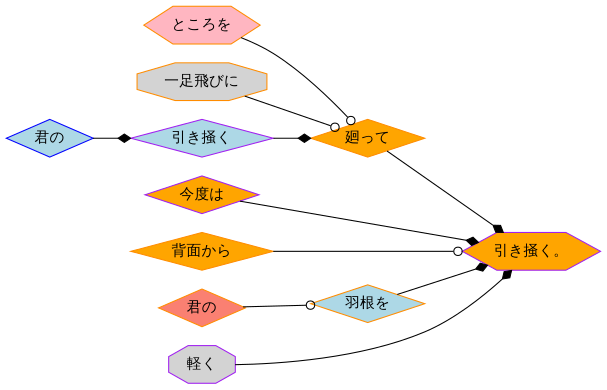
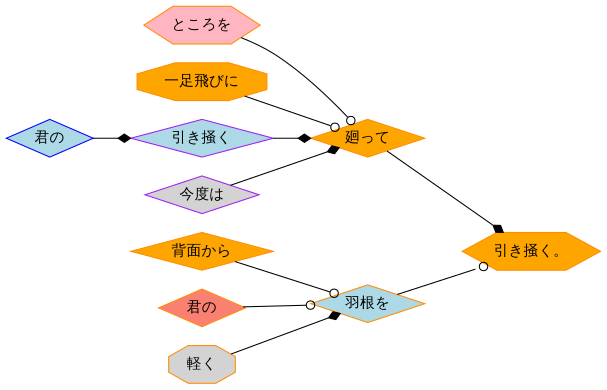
node "一足飛びに": fillcolor lightgrey -> orange
node "今度は": fillcolor orange -> lightgrey
edge "今度は" -> "引き掻く。": now "今度は" -> "廻って"
edge "背面から" -> "引き掻く。": now "背面から" -> "羽根を"
node "引き掻く。": color purple -> darkorange
edge "羽根を" -> "引き掻く。": arrowhead diamond -> odot
edge "軽く" -> "引き掻く。": now "軽く" -> "羽根を"
node "軽く": color purple -> darkorange
